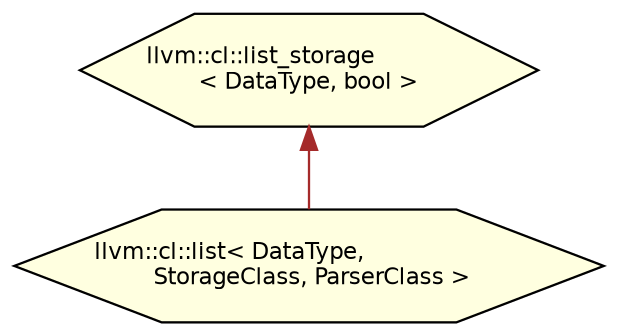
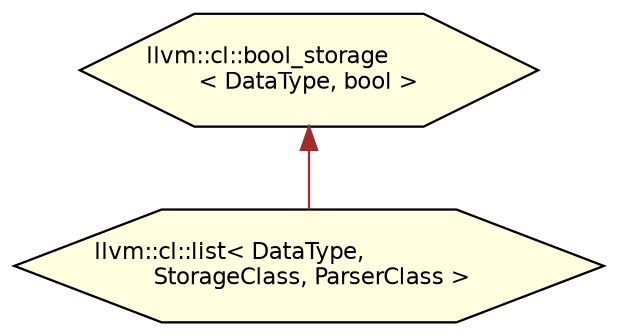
node "llvm::cl::list_storage < DataType, bool >": label "llvm::cl::list_storage < DataType, bool >" -> "llvm::cl::bool_storage < DataType, bool >"
